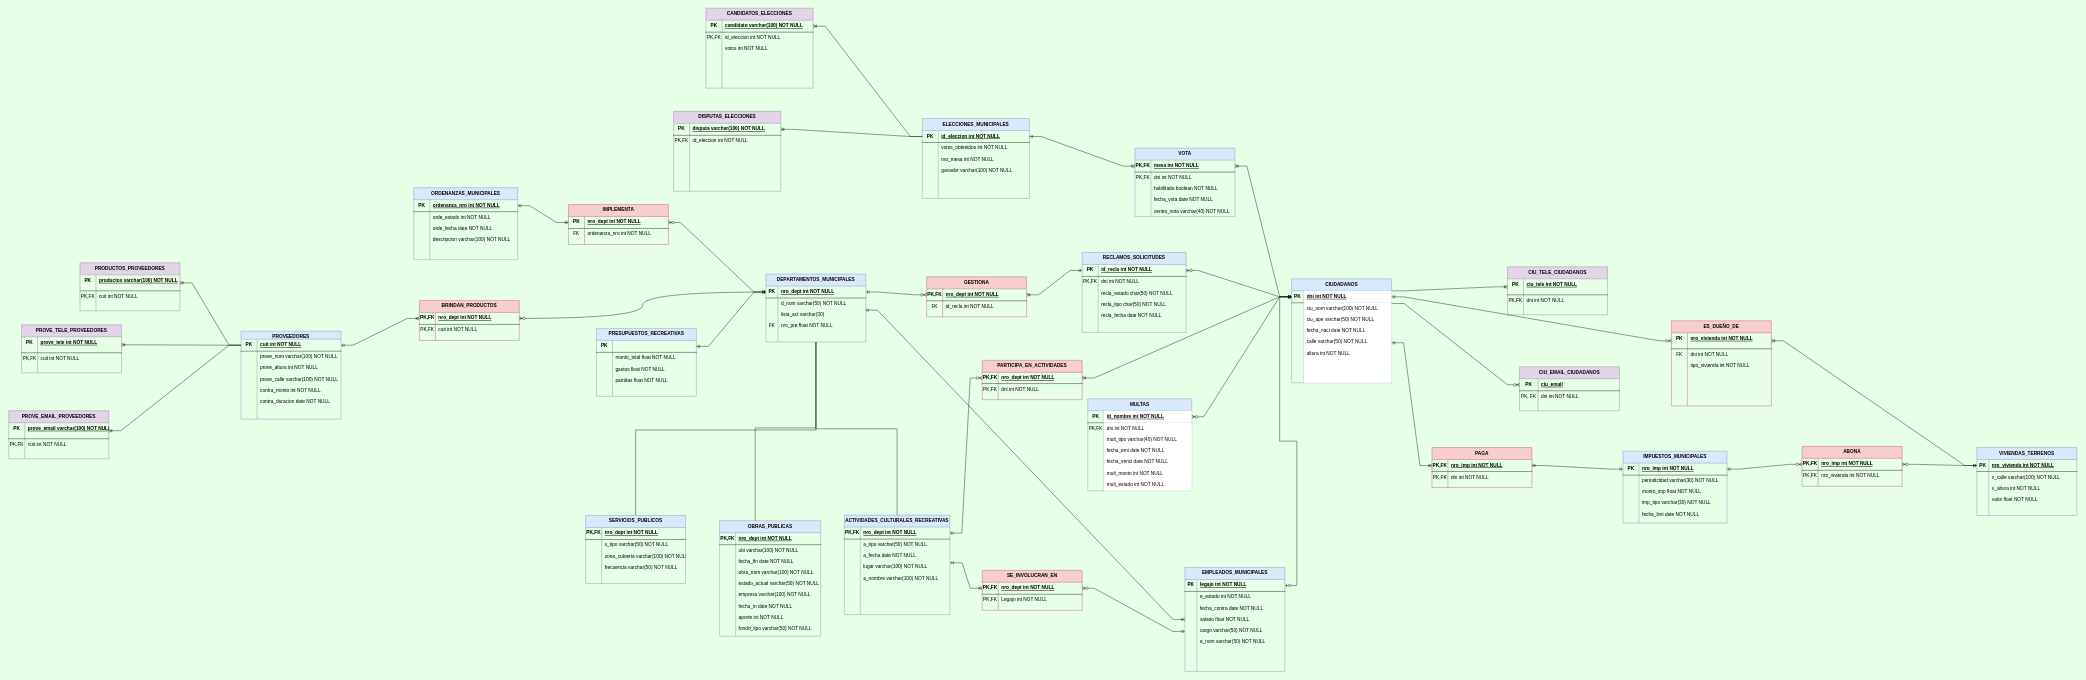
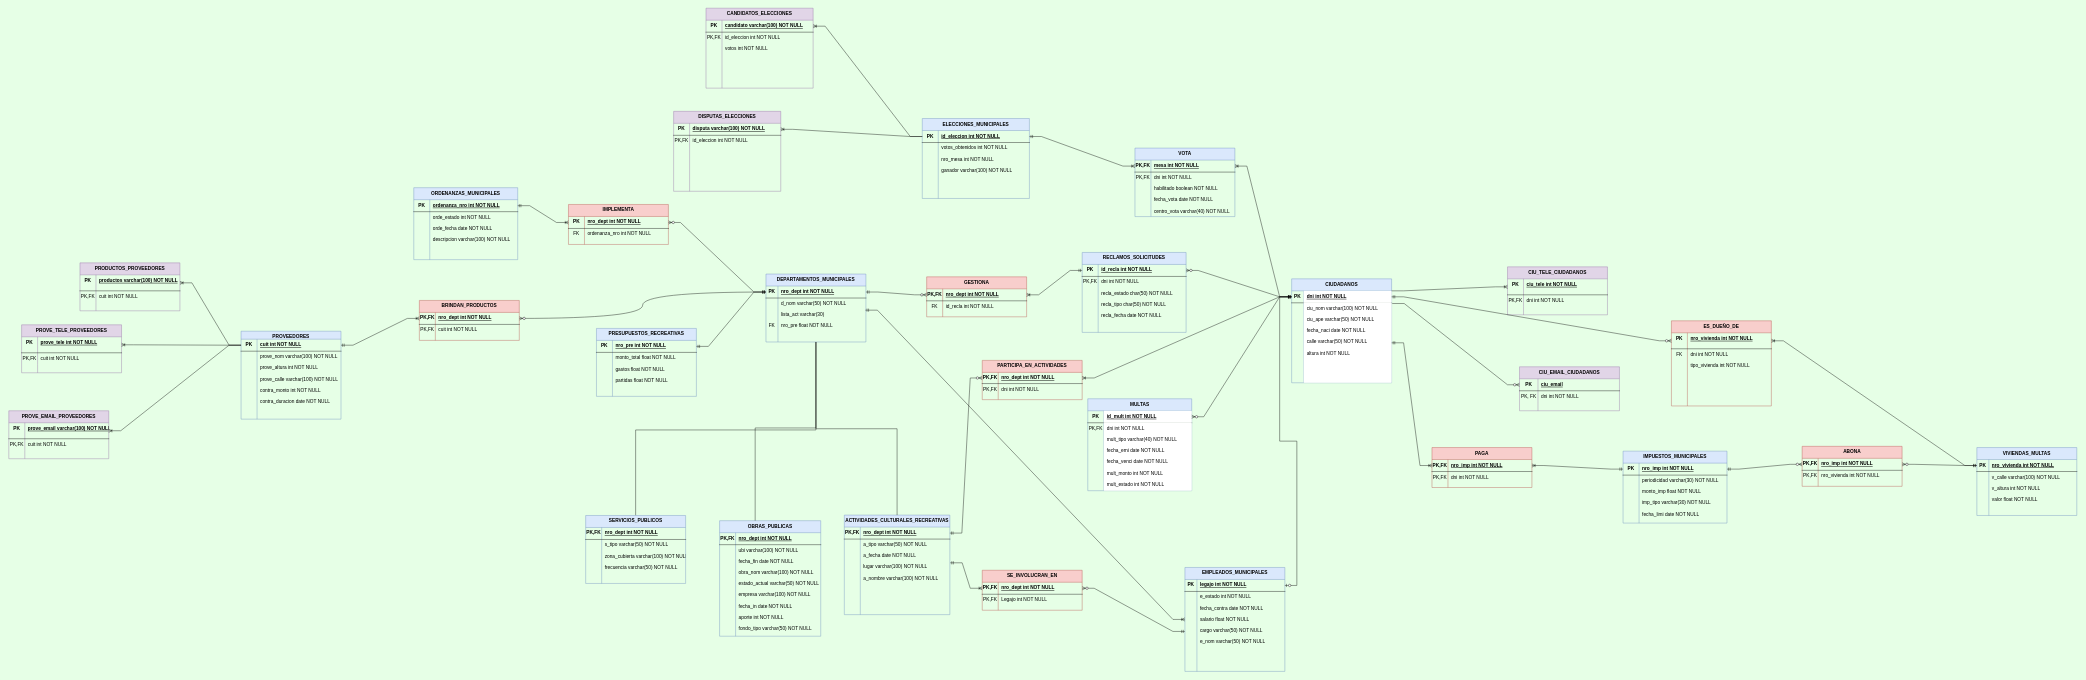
node "nro_pre int NOT NULL": added
node "id_nombre int NOT NULL": label "id_nombre int NOT NULL" -> "id_mult int NOT NULL"
node "VIVIENDAS_TERRENOS": label "VIVIENDAS_TERRENOS" -> "VIVIENDAS_MULTAS"
